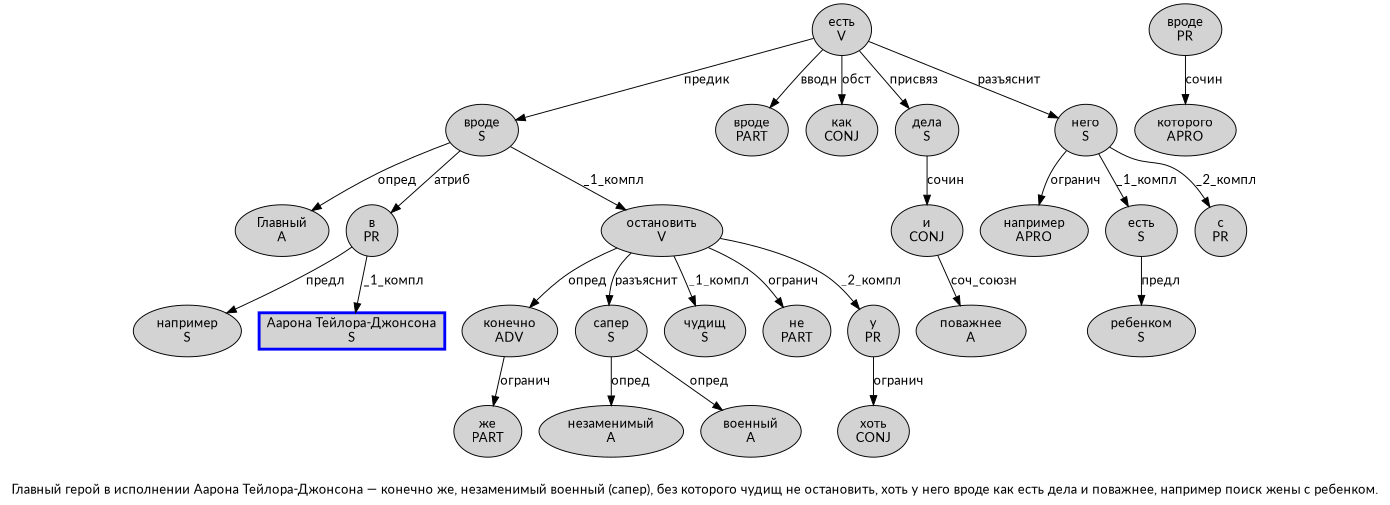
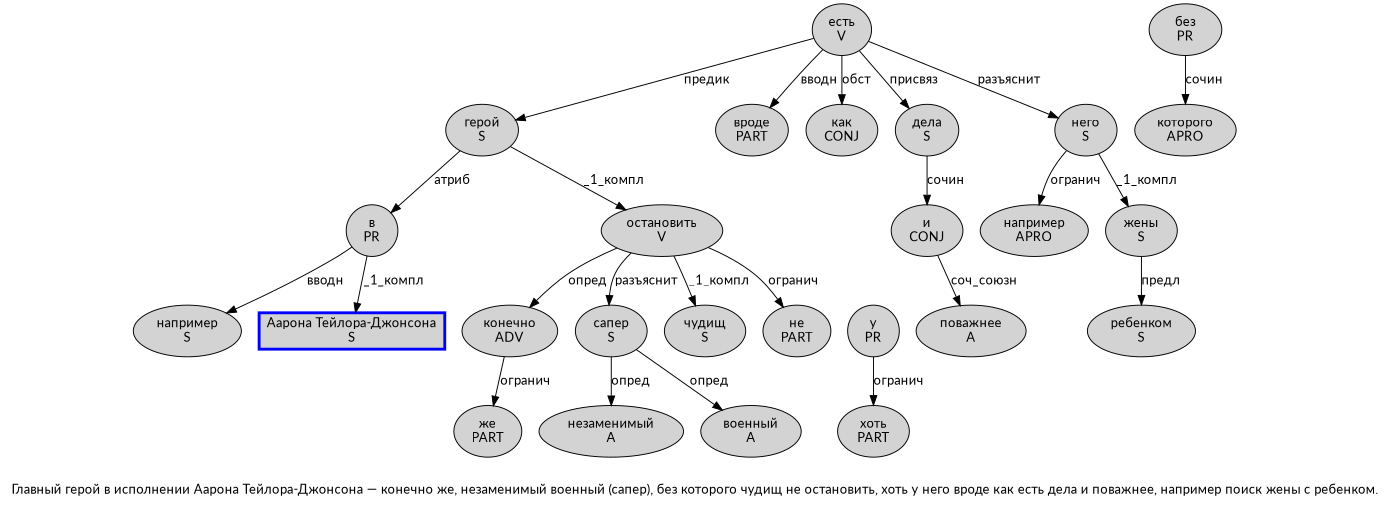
node "вроде PR": label "вроде PR" -> "без PR"
node "вроде S": label "вроде S" -> "герой S"
node "Главный A": removed
node "есть S": label "есть S" -> "жены S"
node "с PR": removed
edge "остановить V" -> "у PR": removed, label "_2_компл"
edge "в PR" -> "например S": label "предл" -> "вводн"
node "хоть CONJ": label "хоть CONJ" -> "хоть PART"
